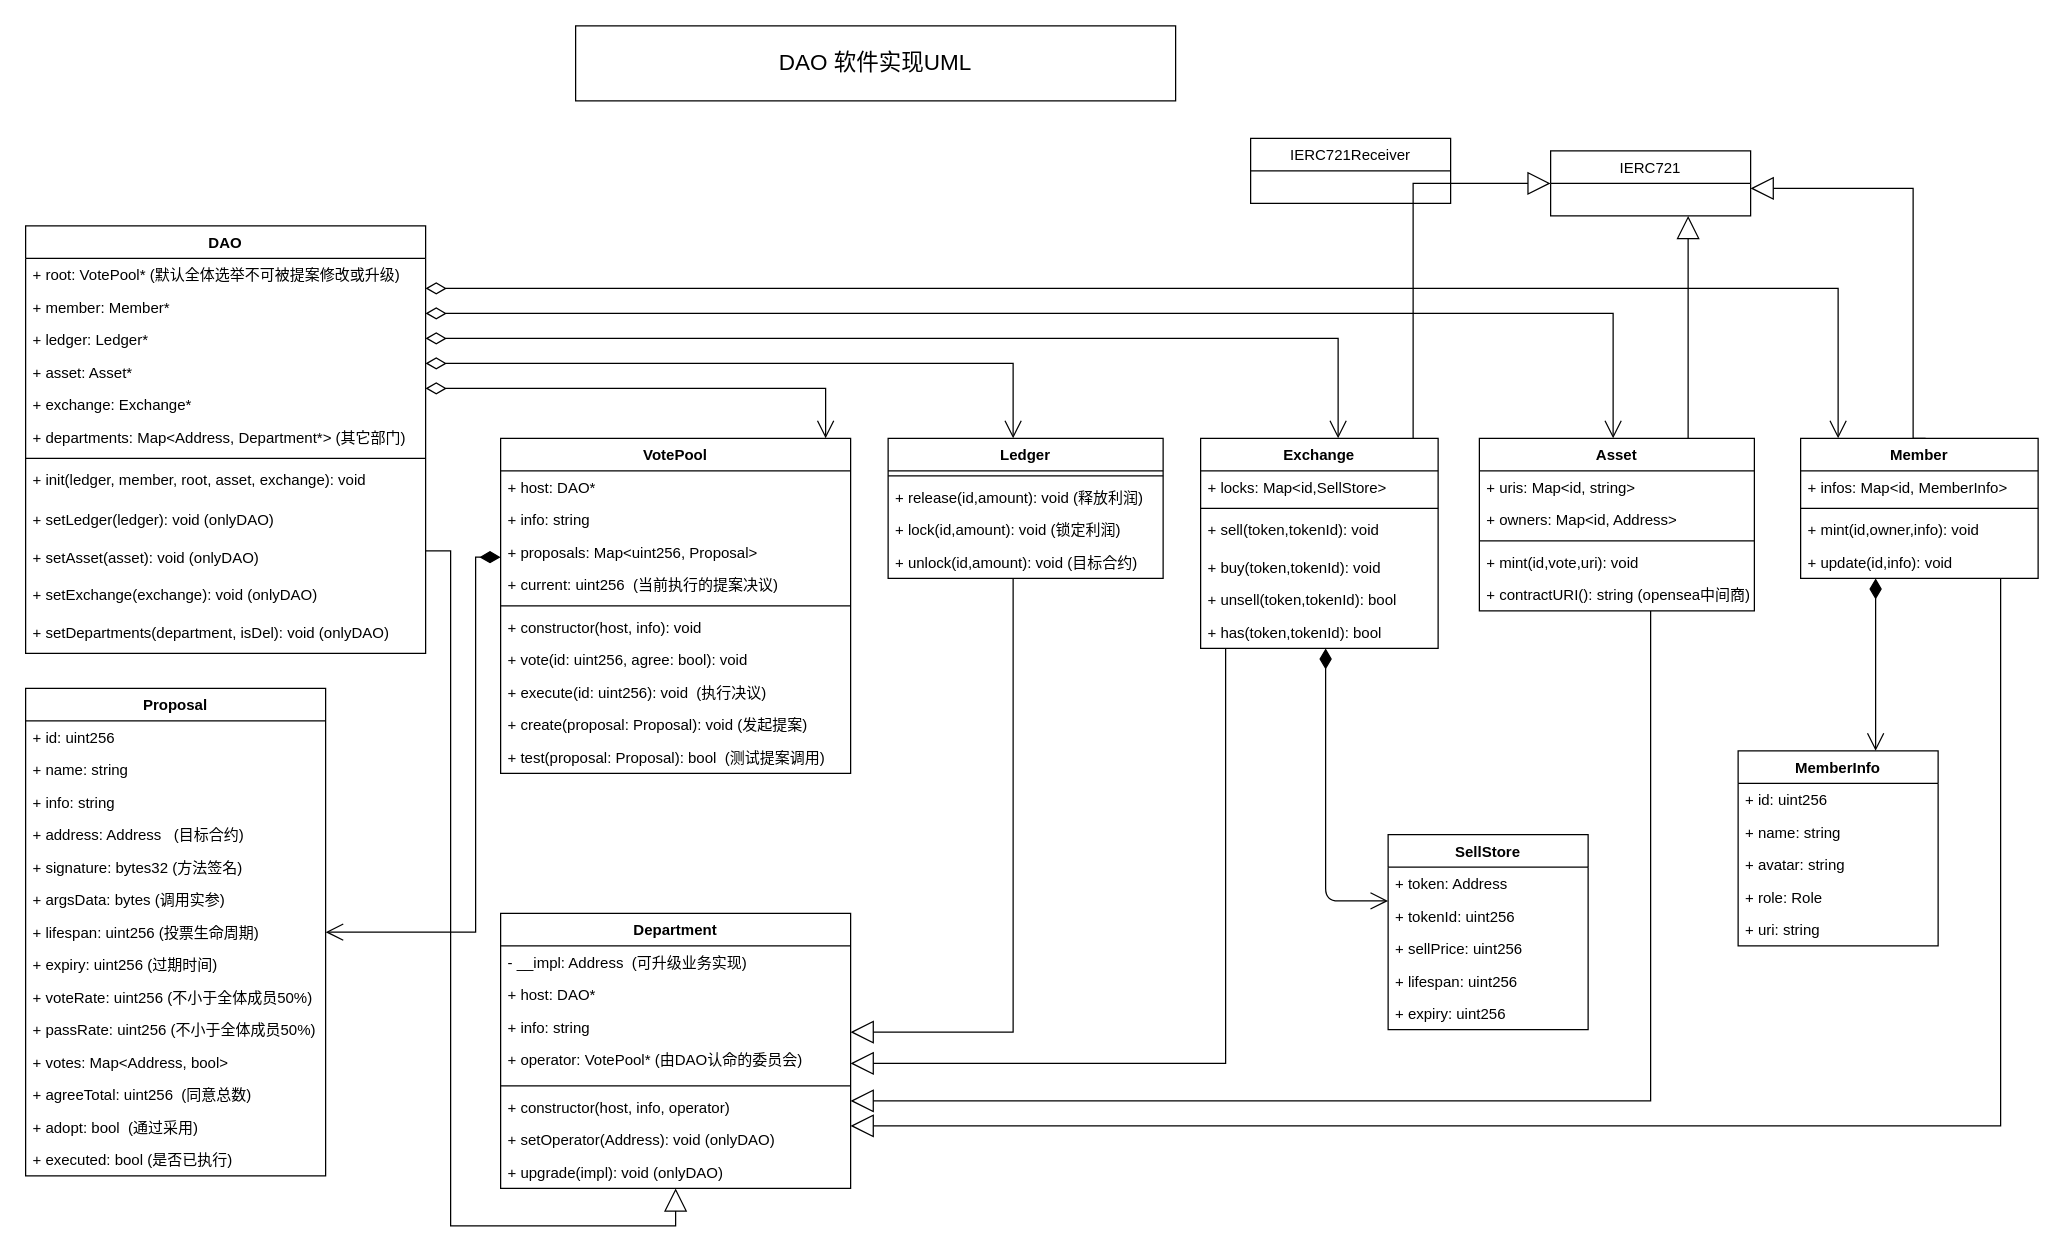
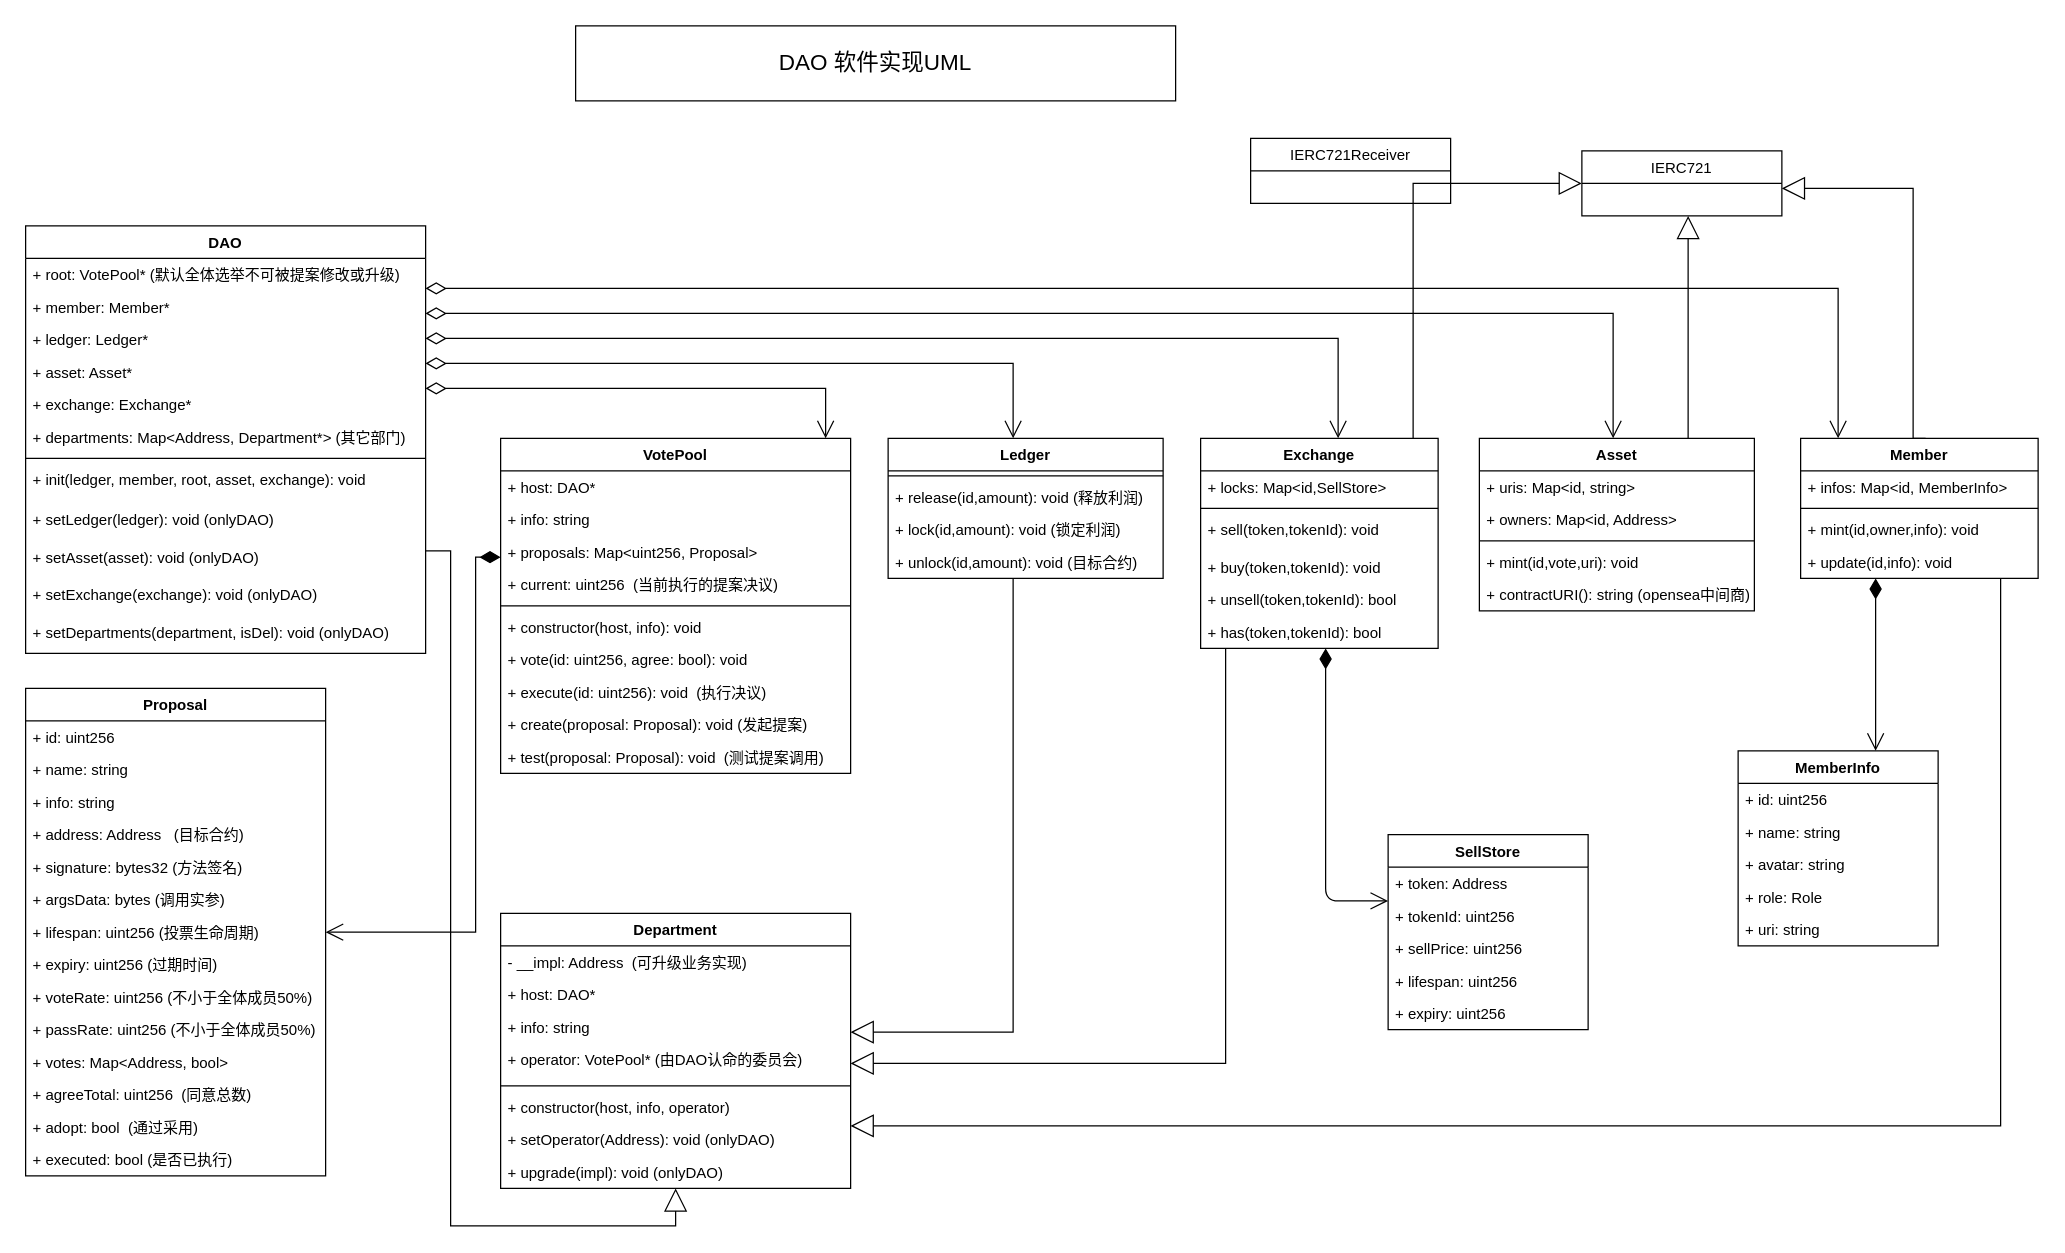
node "IERC721": moved (1651, 183) -> (1682, 183)
node "+ test(proposal: Proposal): bool (测试提案调用)": label "+ test(proposal: Proposal): bool (测试提案调用)" -> "+ test(proposal: Proposal): void (测试提案调用)"
edge "Asset" -> "Department": removed
